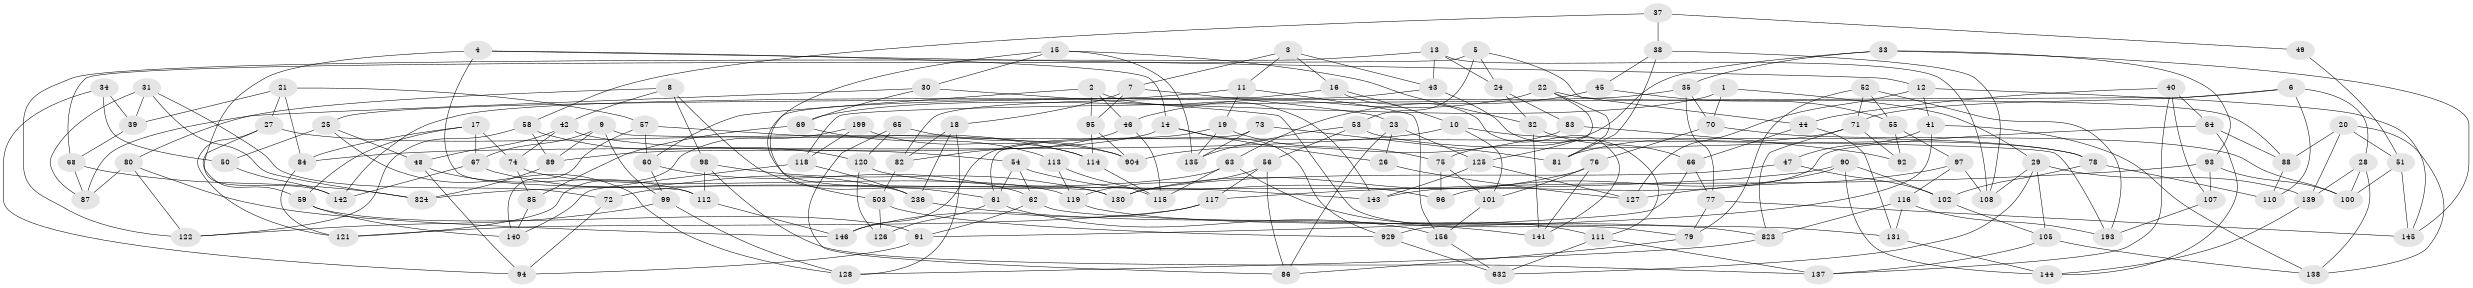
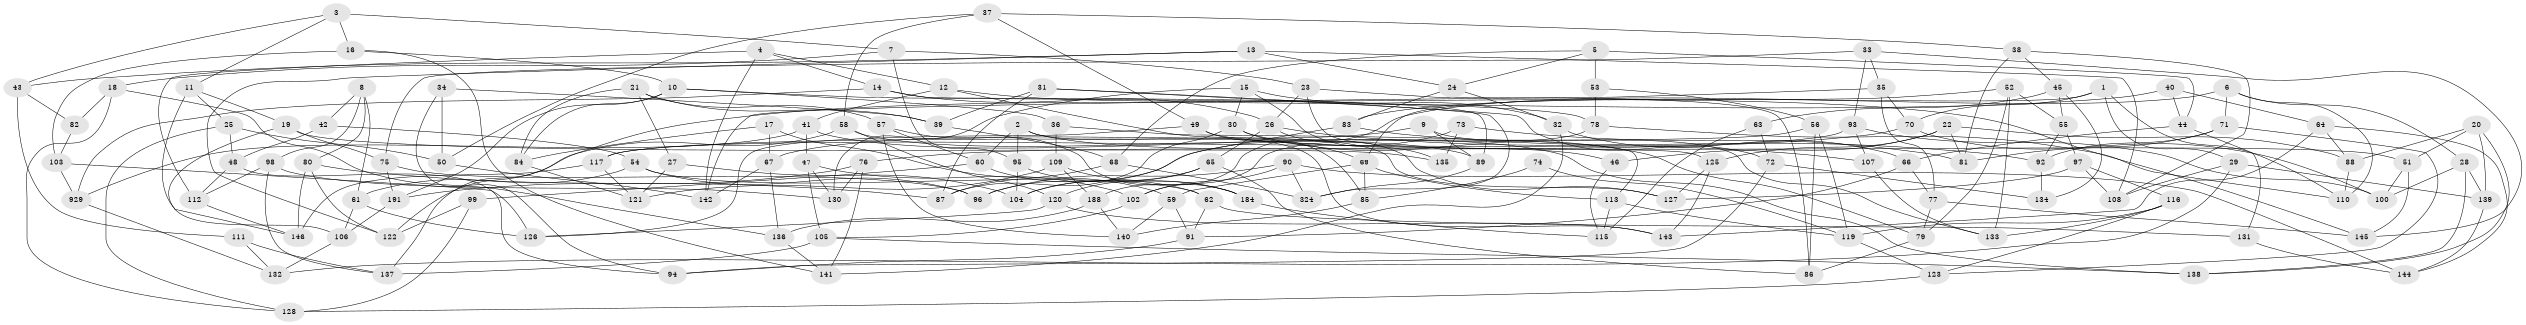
edge "37" -- "50": added
edge "52" -- "71": now "52" -- "83"
node "199": label "199" -> "109"
node "36": added
edge "1" -- "110": added
edge "53" -- "135": removed
edge "73" -- "61": now "73" -- "96"
edge "17" -- "74": removed
edge "42" -- "74": removed
edge "26" -- "65": added
edge "46" -- "82": removed
edge "40" -- "107": now "26" -- "107"
edge "27" -- "59": now "69" -- "59"
edge "49" -- "85": added
edge "49" -- "126": added
node "118": label "118" -> "188"
node "114": label "114" -> "184"
node "904": label "904" -> "104"
edge "9" -- "99": removed
node "503": label "503" -> "103"
node "236": label "236" -> "136"
node "101": label "101" -> "191"
edge "29" -- "105": now "47" -- "105"
node "134": added
edge "63" -- "111": removed
edge "116" -- "131": now "116" -- "119"
node "156": label "156" -> "106"
node "823": label "823" -> "123"
node "193": label "193" -> "133"
node "632": label "632" -> "132"
